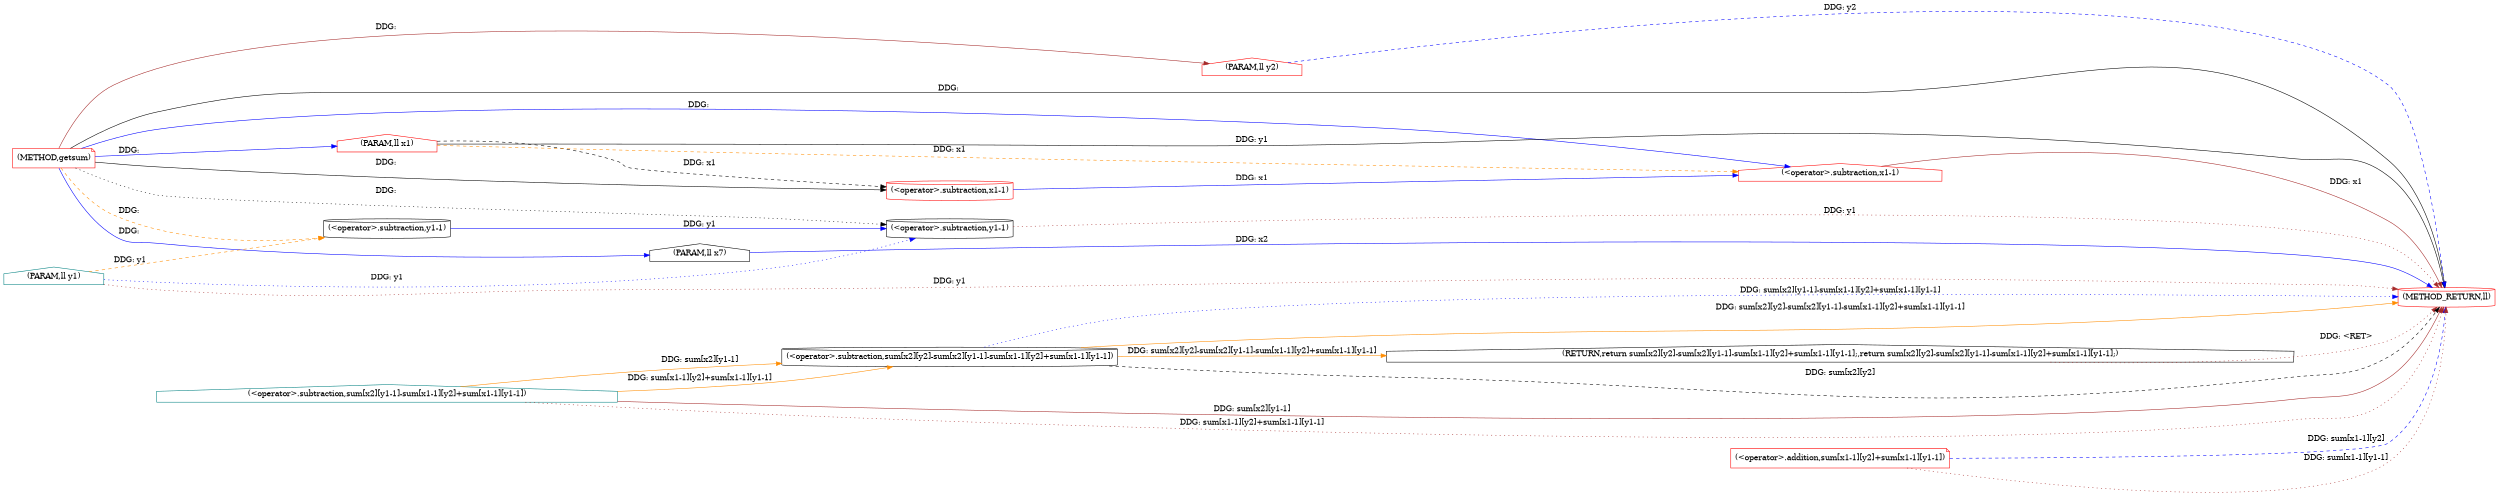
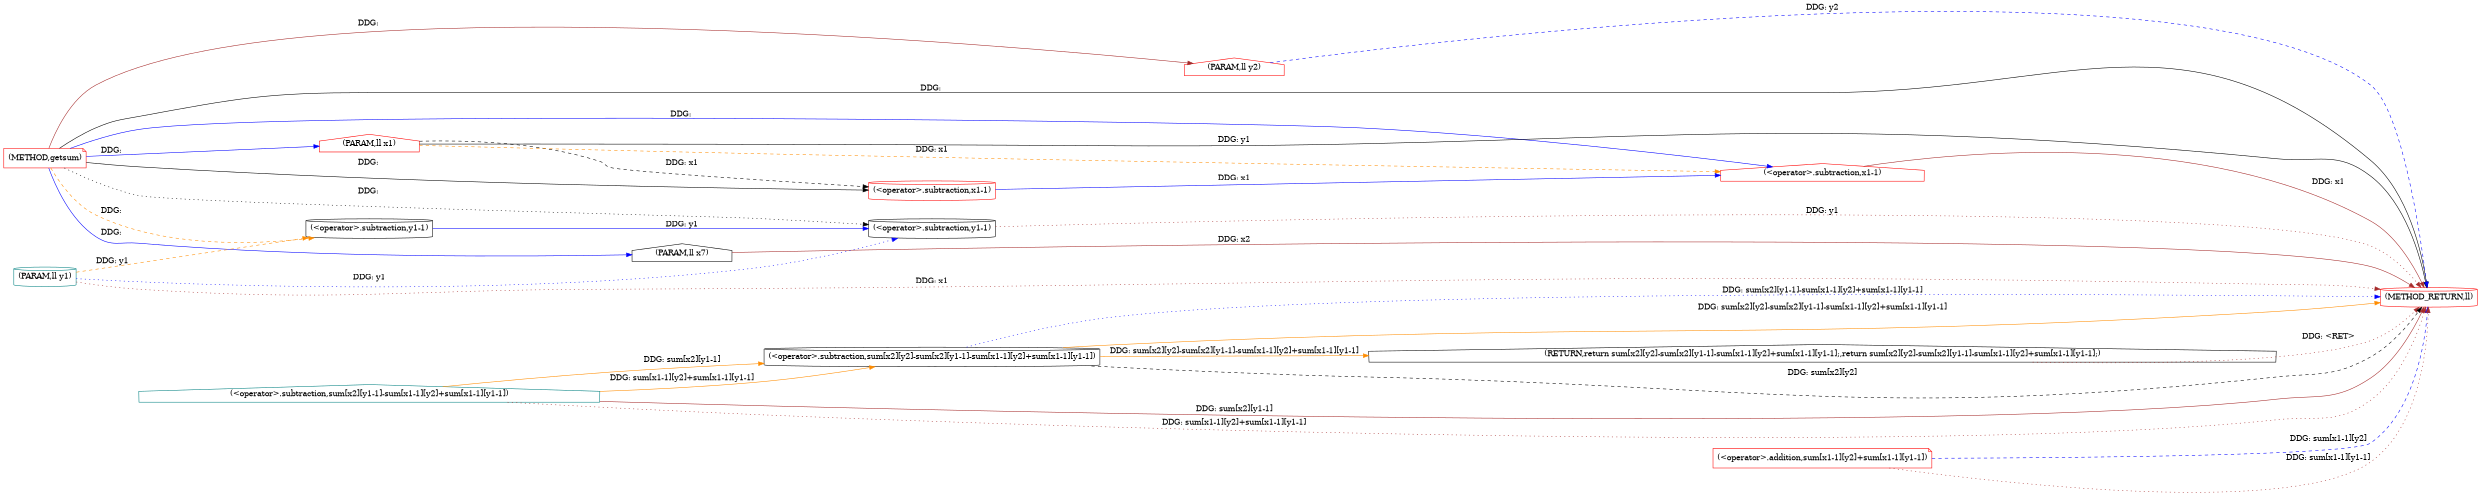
edge "(PARAM,ll x7)" -> "(METHOD_RETURN,ll)": color blue -> brown
node "(PARAM,ll y1)": shape house -> cylinder
edge "(PARAM,ll y1)" -> "(METHOD_RETURN,ll)": label "DDG: y1" -> "DDG: x1"
